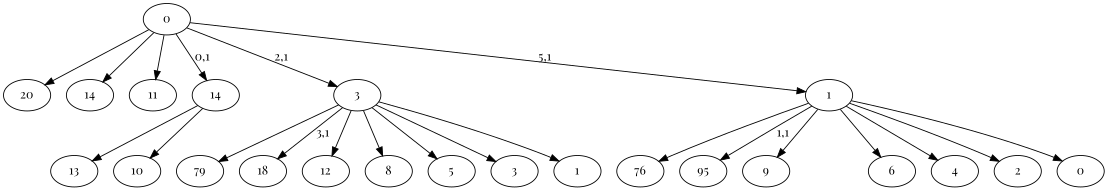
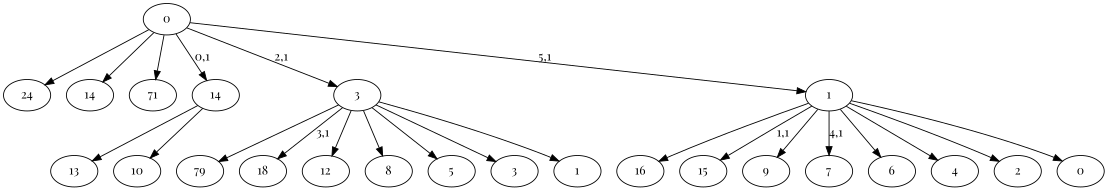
node "20": label "20" -> "24"
node "11": label "11" -> "71"
node "76": label "76" -> "16"
node "95": label "95" -> "15"
node "7": added
